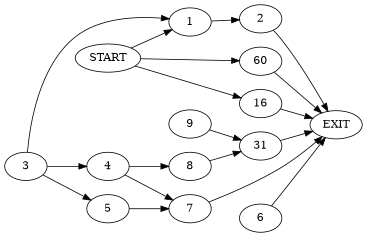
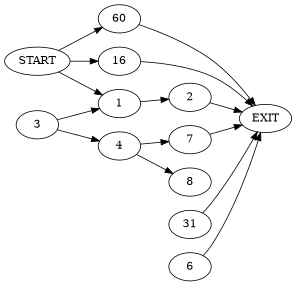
node "9": removed
edge "8" -> "31": removed
node "5": removed
